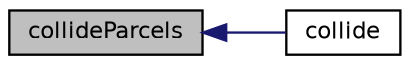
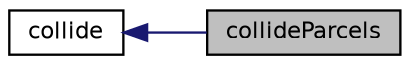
edge "collide" -> "collideParcels": reversed
